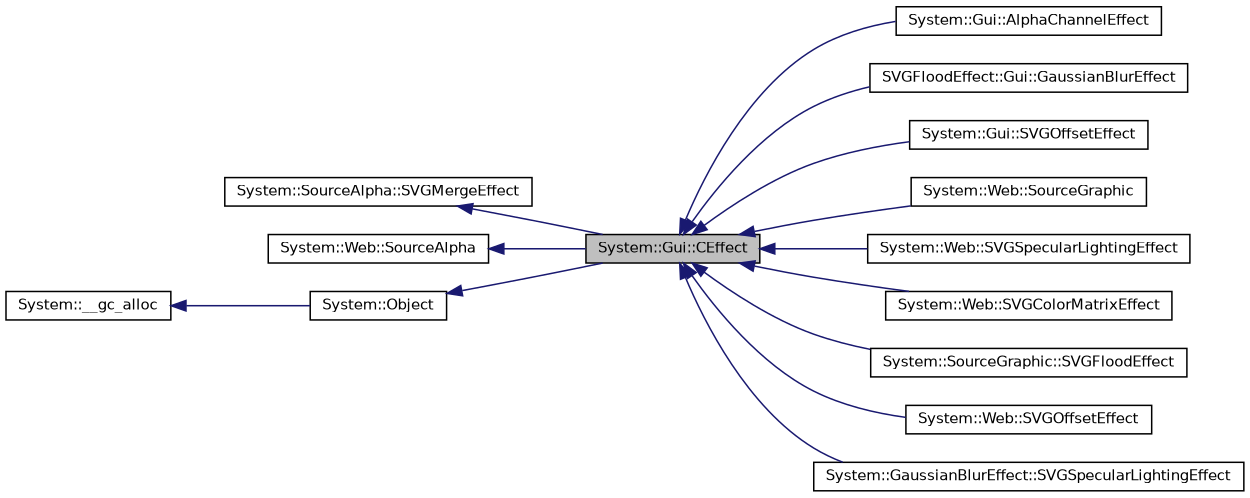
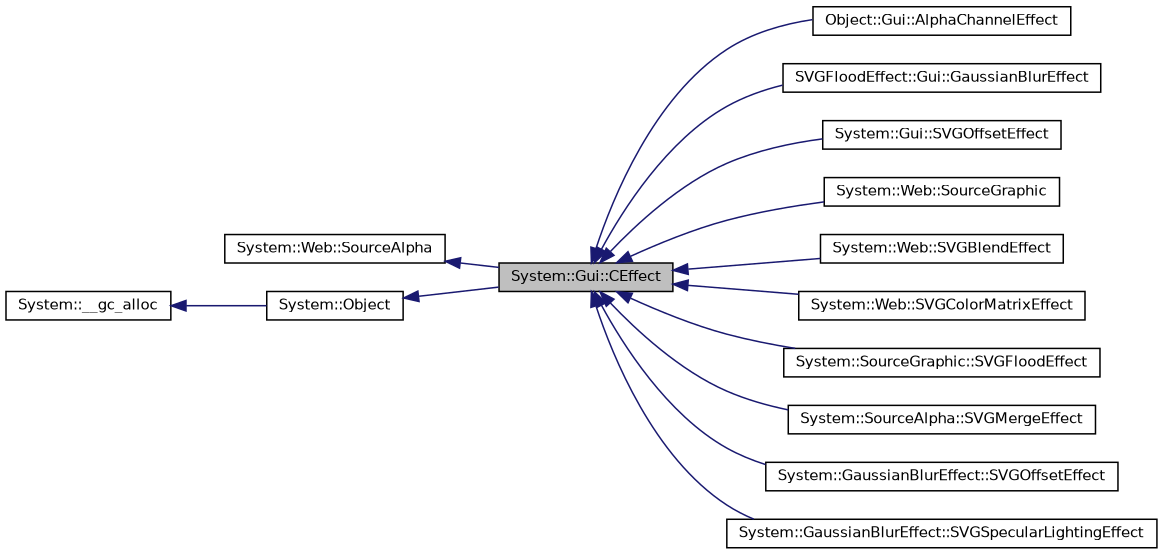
node "System::Gui::AlphaChannelEffect": label "System::Gui::AlphaChannelEffect" -> "Object::Gui::AlphaChannelEffect"
edge "System::Gui::CEffect" -> "System::SourceAlpha::SVGMergeEffect": reversed
node "System::Web::SVGSpecularLightingEffect": label "System::Web::SVGSpecularLightingEffect" -> "System::Web::SVGBlendEffect"
node "System::Web::SVGOffsetEffect": label "System::Web::SVGOffsetEffect" -> "System::GaussianBlurEffect::SVGOffsetEffect"
